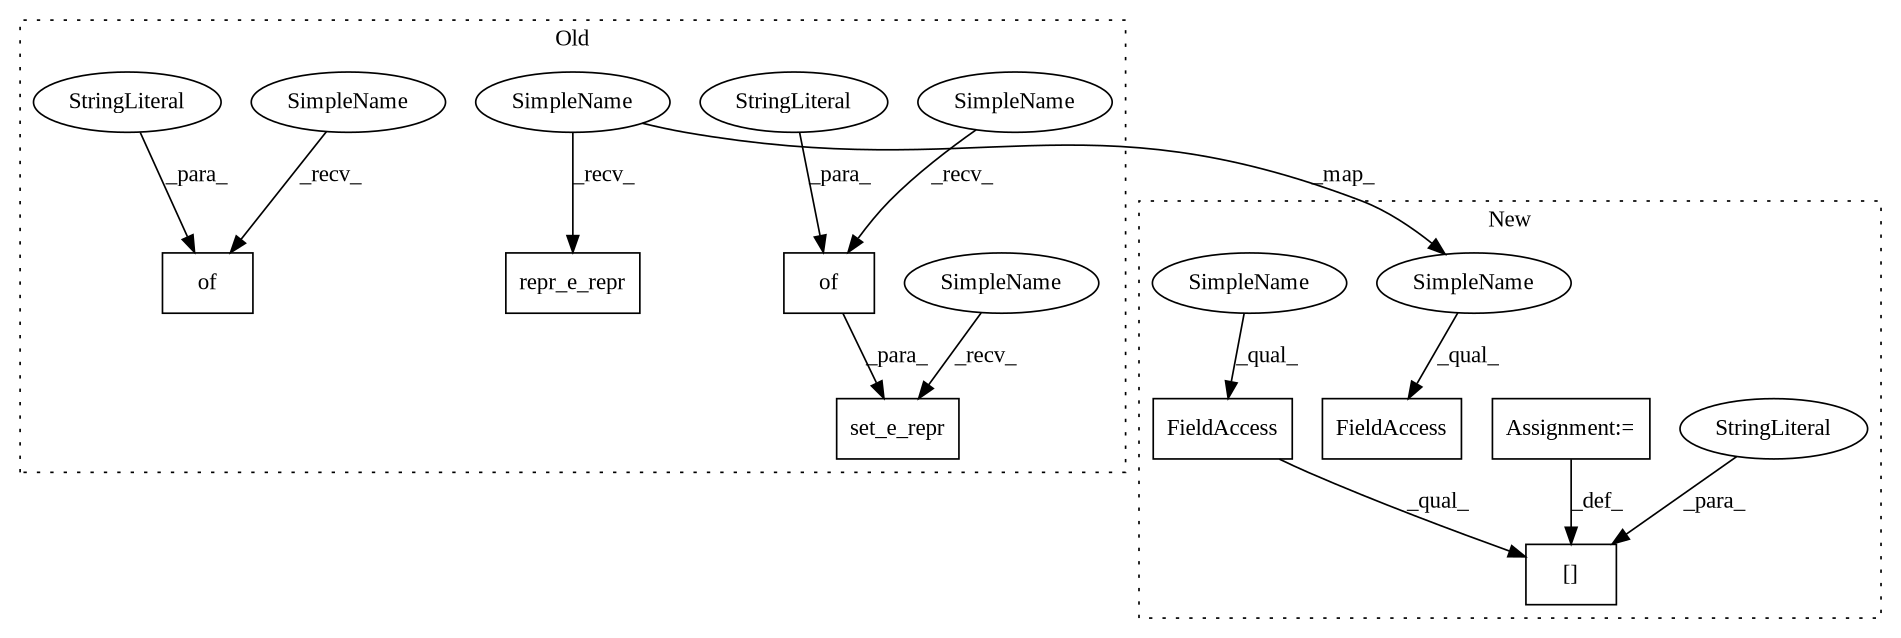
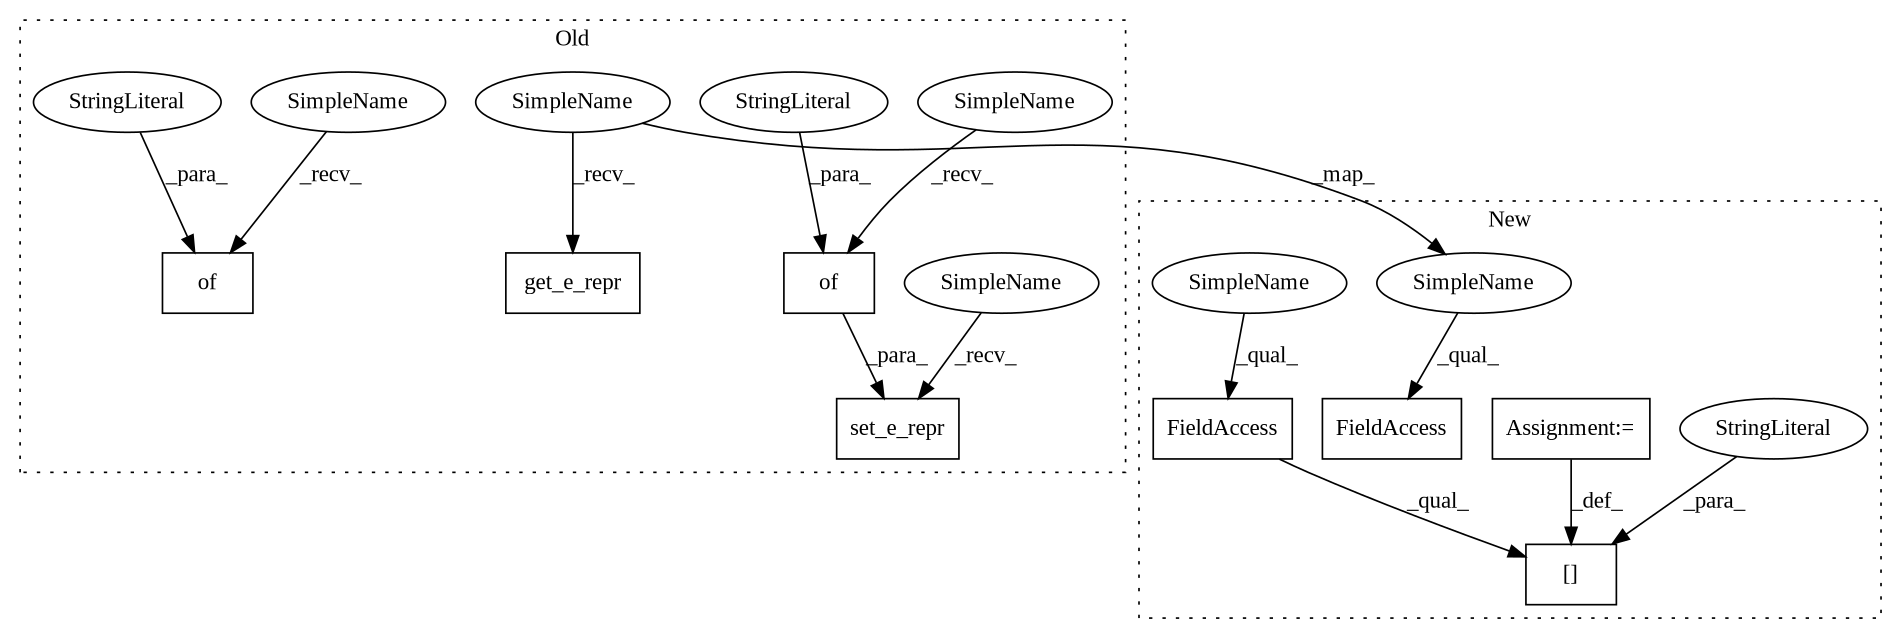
node "repr_e_repr": label "repr_e_repr" -> "get_e_repr"
